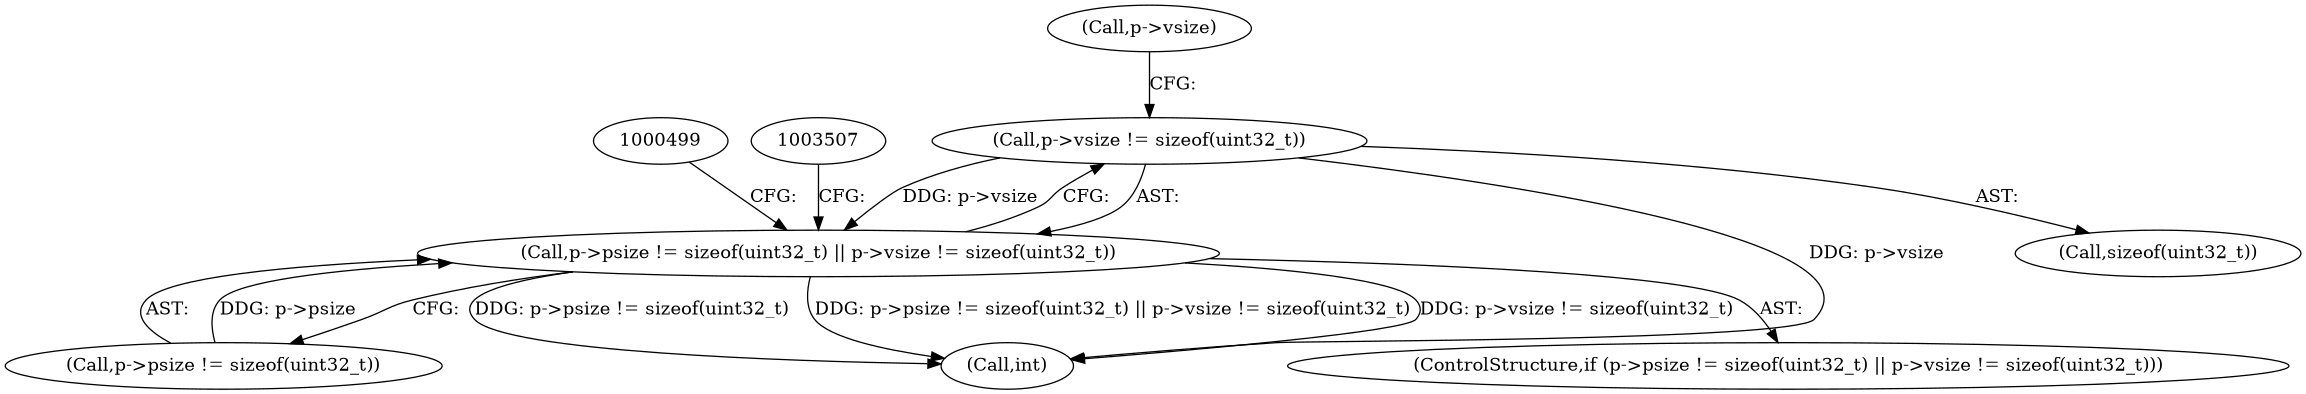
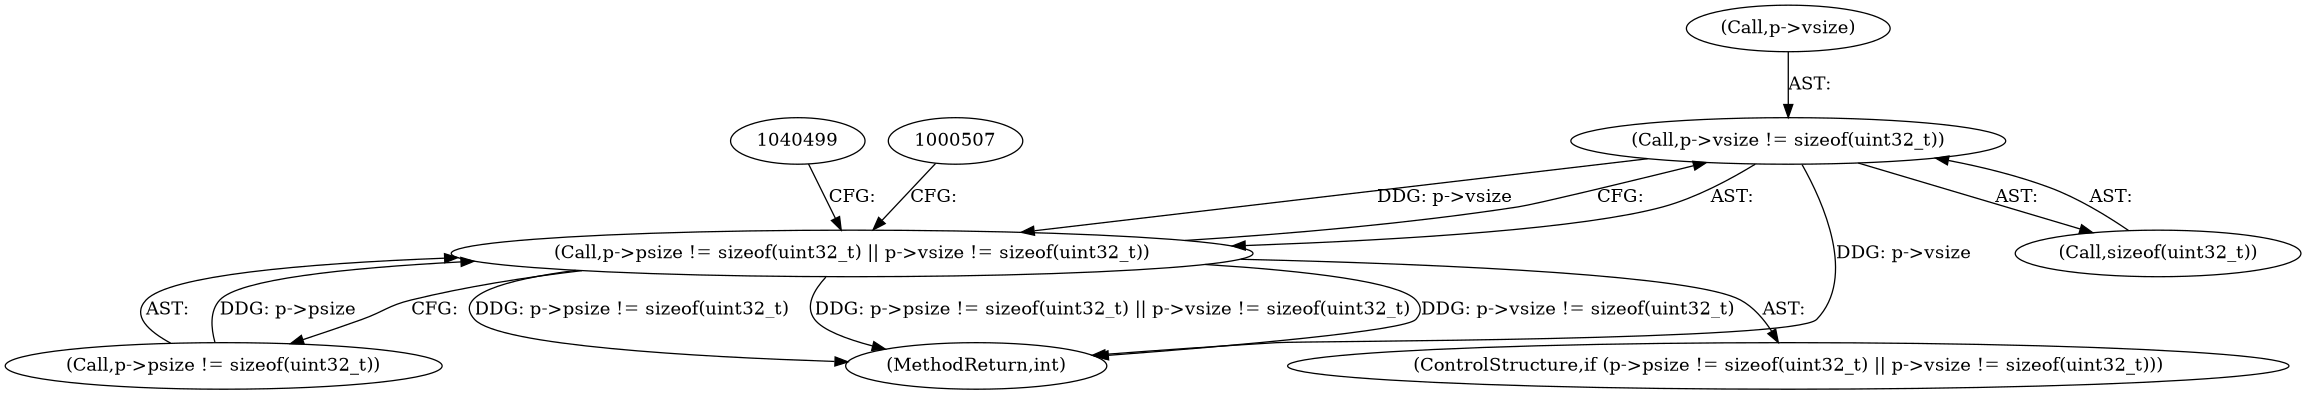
edge "(Call,p->vsize)" -> "(Call,p->vsize != sizeof(uint32_t))": label "CFG: " -> "AST: "
node "1000499": label "1000499" -> "1040499"
node "1003507": label "1003507" -> "1000507"
edge "(Call,sizeof(uint32_t))" -> "(Call,p->vsize != sizeof(uint32_t))": added, label "AST:"
node "(Call,int)": label "(Call,int)" -> "(MethodReturn,int)"
